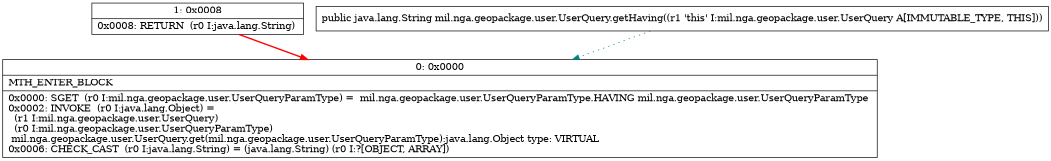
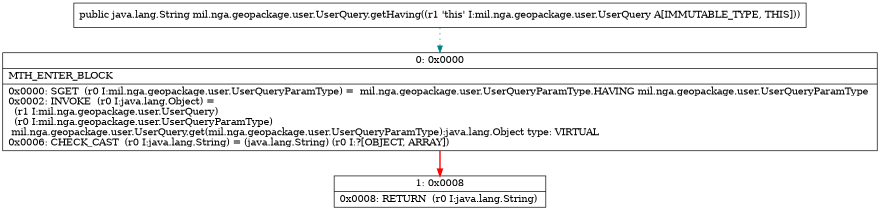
edge "1: 0x0008" -> "0: 0x0000": reversed
